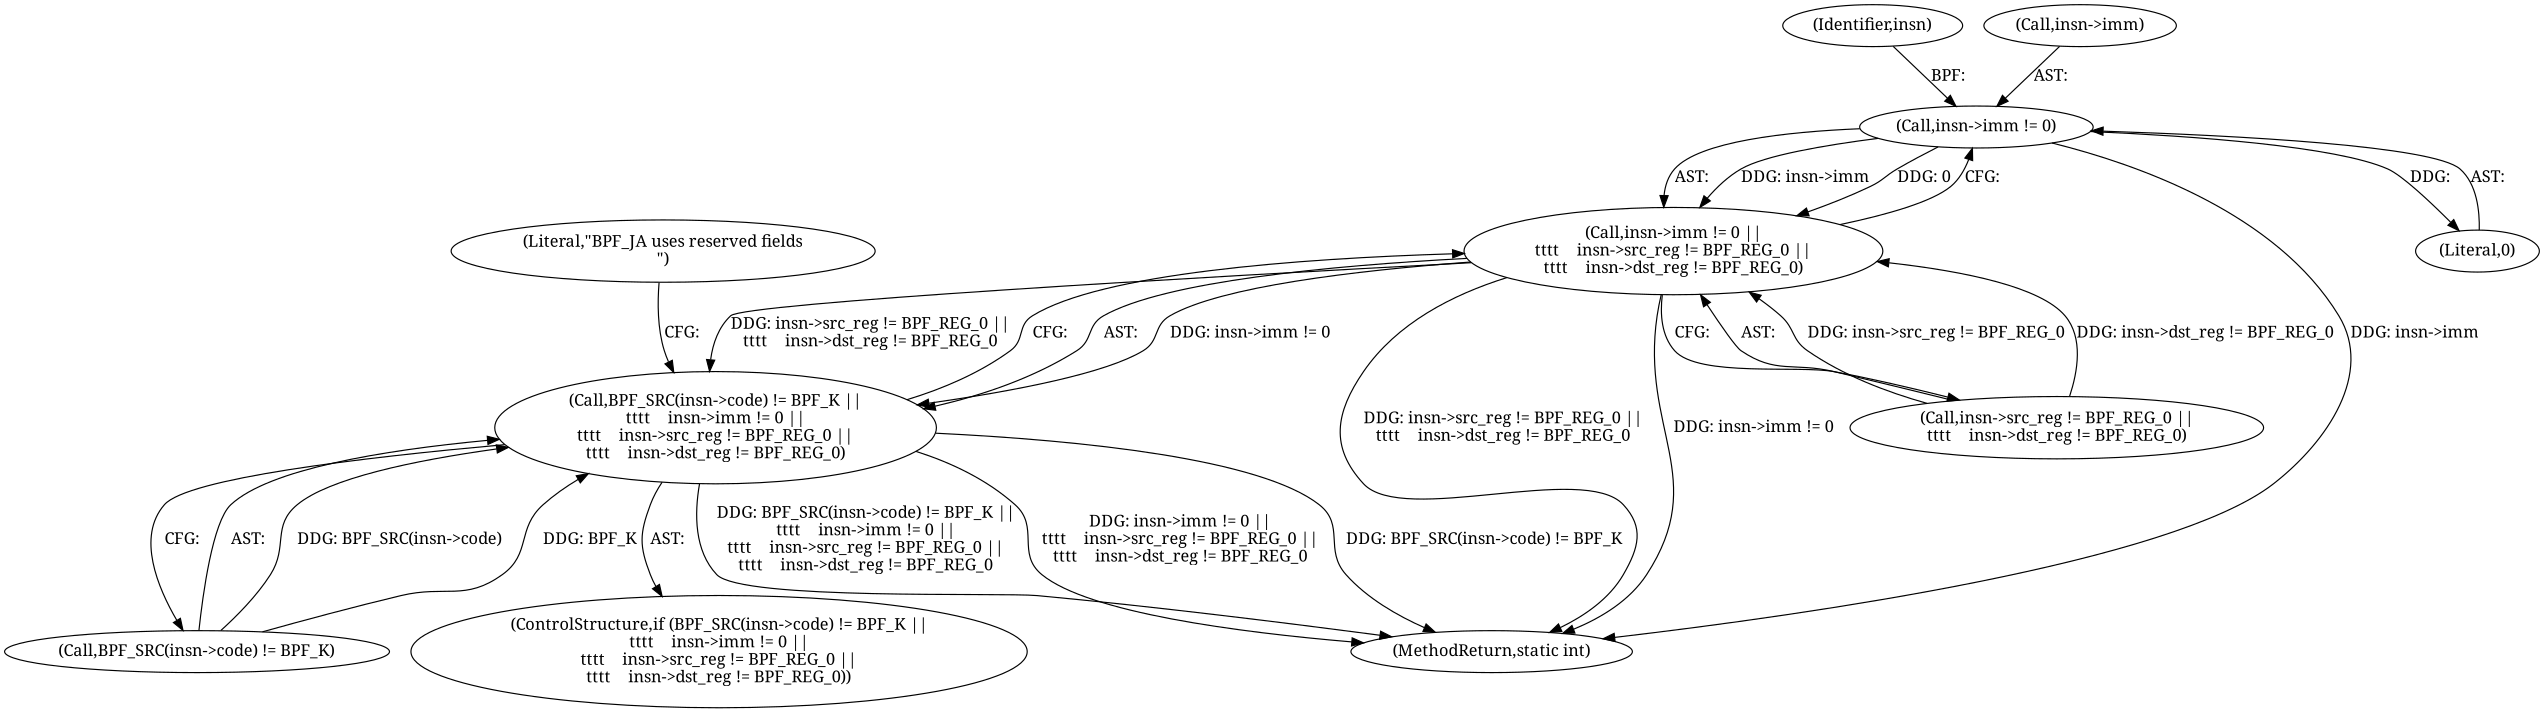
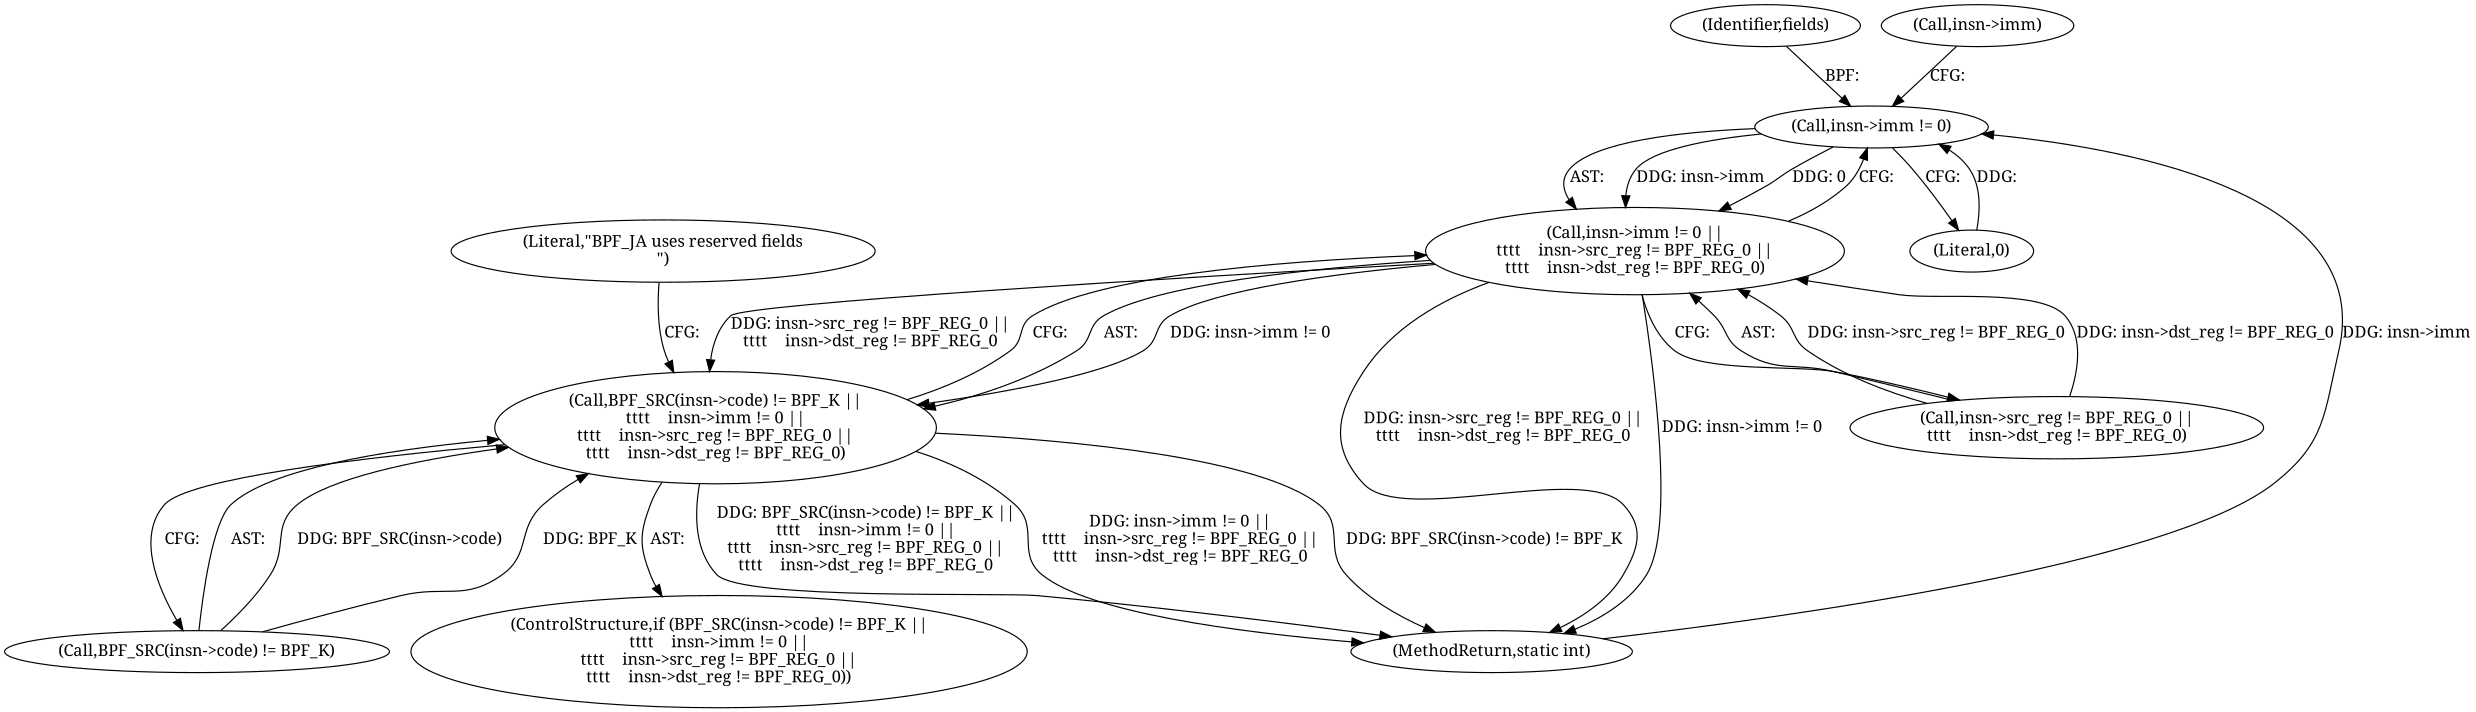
node "(Identifier,insn)": label "(Identifier,insn)" -> "(Identifier,fields)"
edge "(Call,insn->imm)" -> "(Call,insn->imm != 0)": label "AST: " -> "CFG: "
edge "(Call,insn->imm != 0)" -> "(Literal,0)": label "DDG: " -> "CFG: "
edge "(Literal,0)" -> "(Call,insn->imm != 0)": label "AST: " -> "DDG: "
edge "(Call,insn->imm != 0)" -> "(MethodReturn,static int)": reversed
